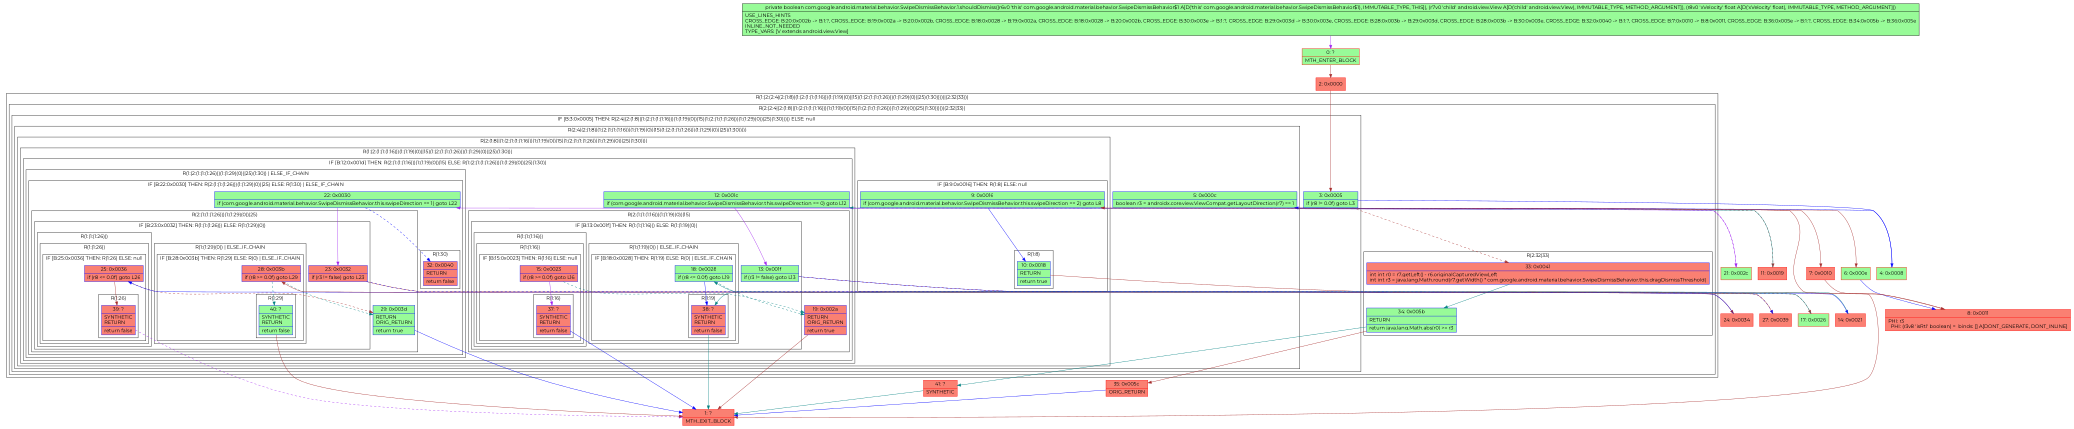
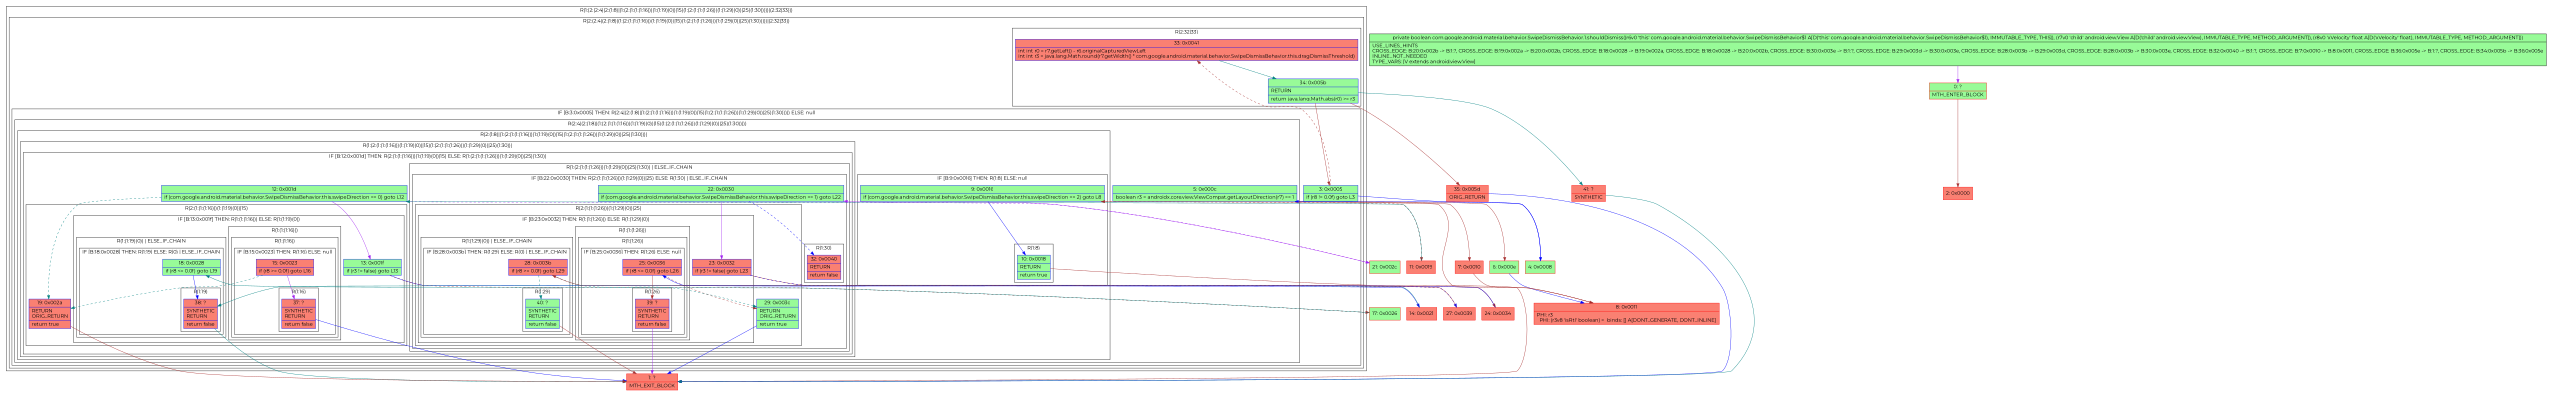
edge "2: 0x0000" -> "3: 0x0005": now "34: 0x005b" -> "3: 0x0005"
edge "18: 0x0028" -> "19: 0x002a": now "12: 0x001d" -> "19: 0x002a"
edge "39: ?" -> "1: ?": style dashed -> solid
